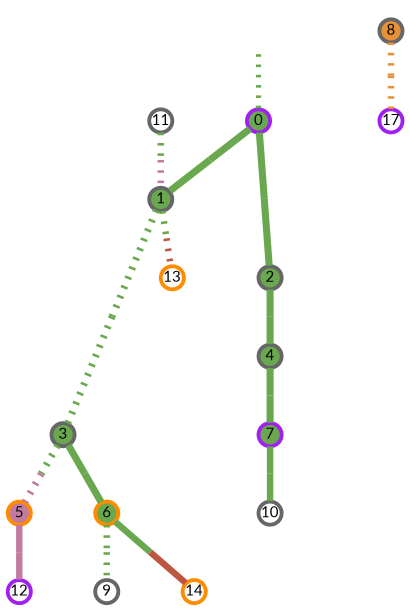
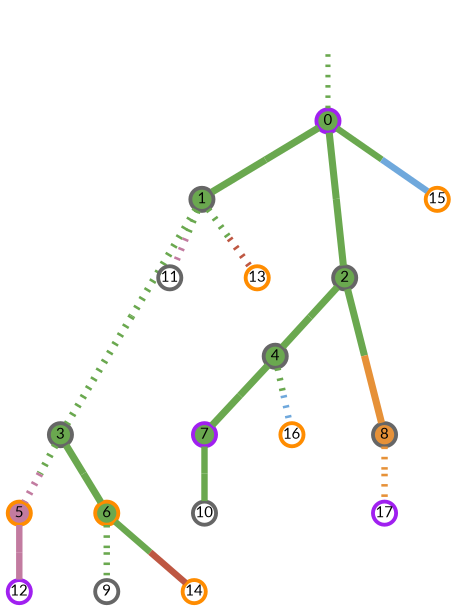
edge "11" -> "1": reversed
node "15": added
edge "2" -> "8": added
node "16": added
